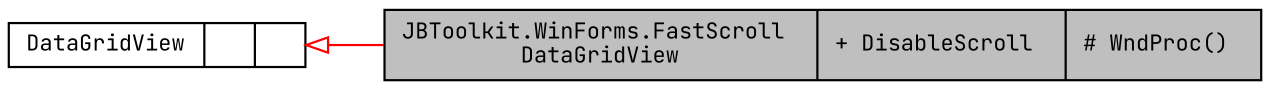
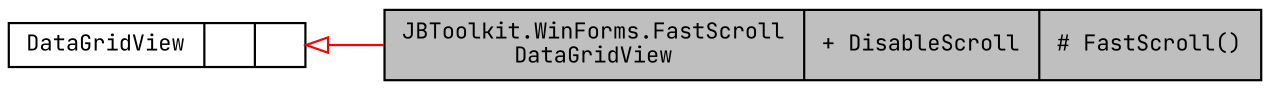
node "JBToolkit.WinForms.FastScroll": text "# WndProc()" -> "# FastScroll()"
